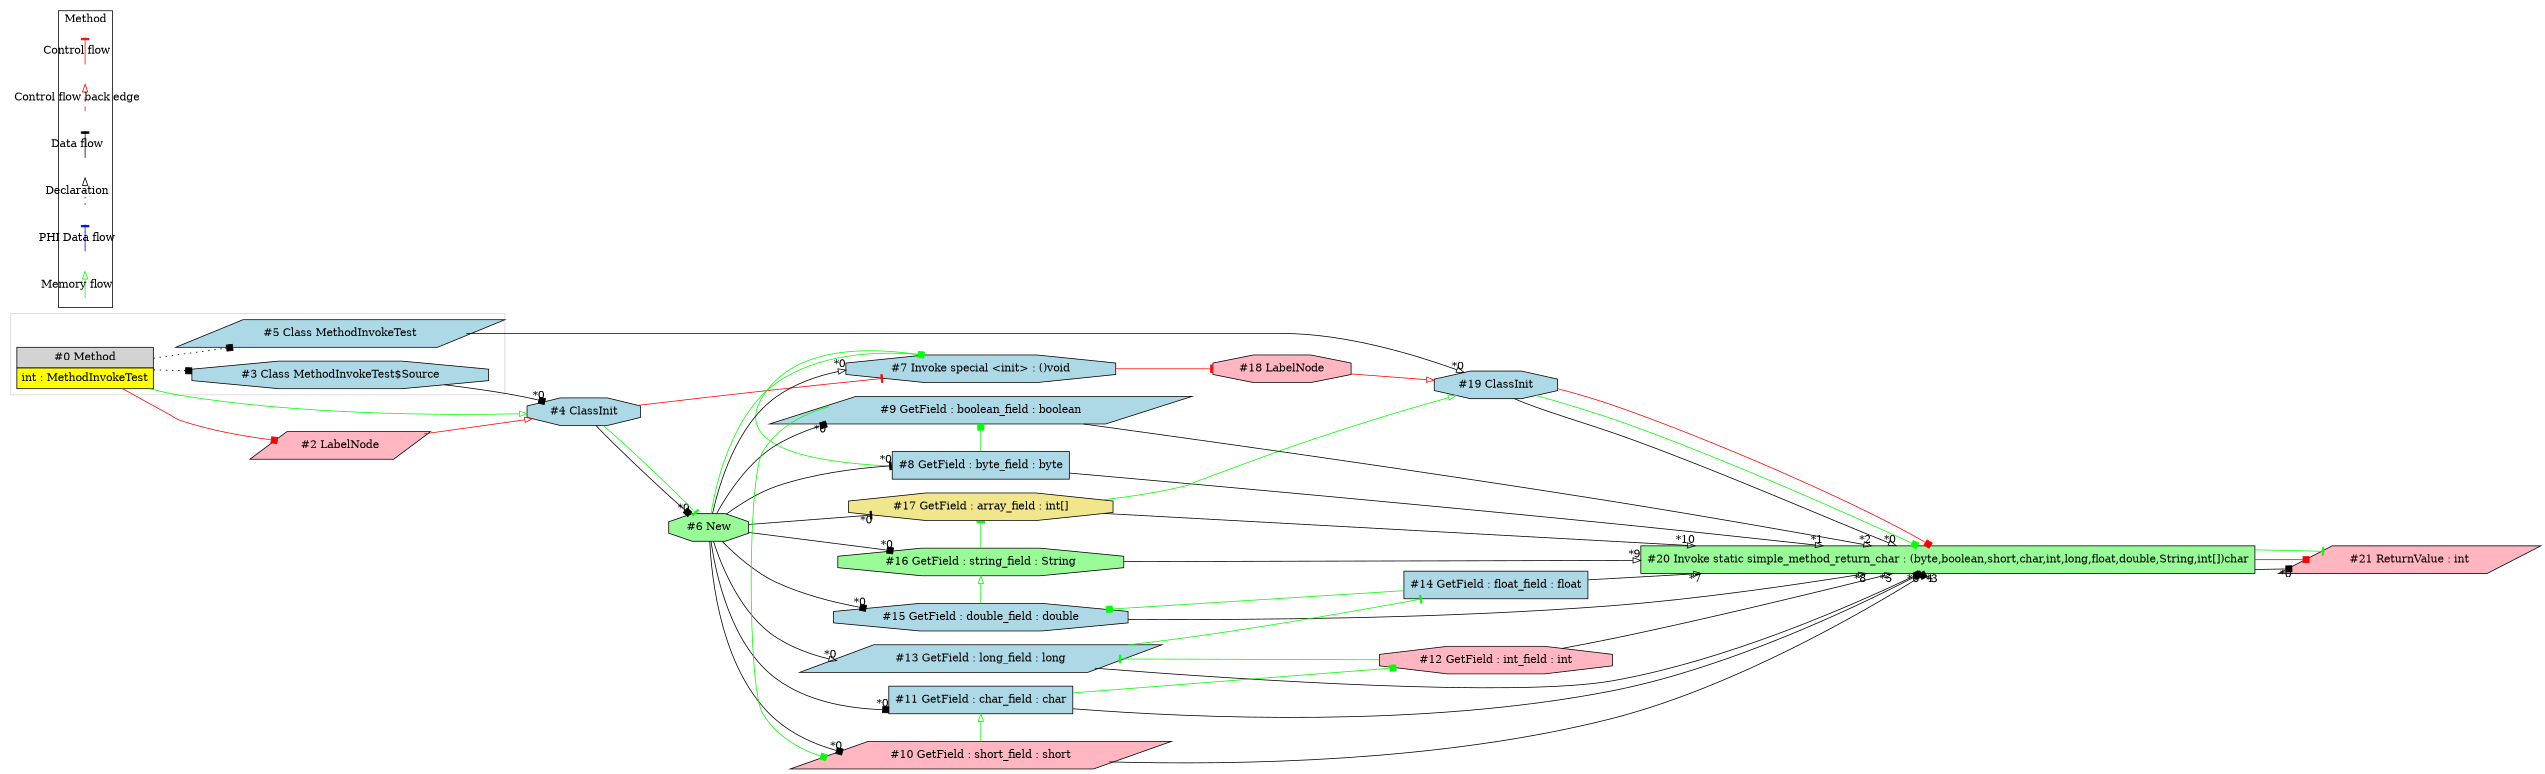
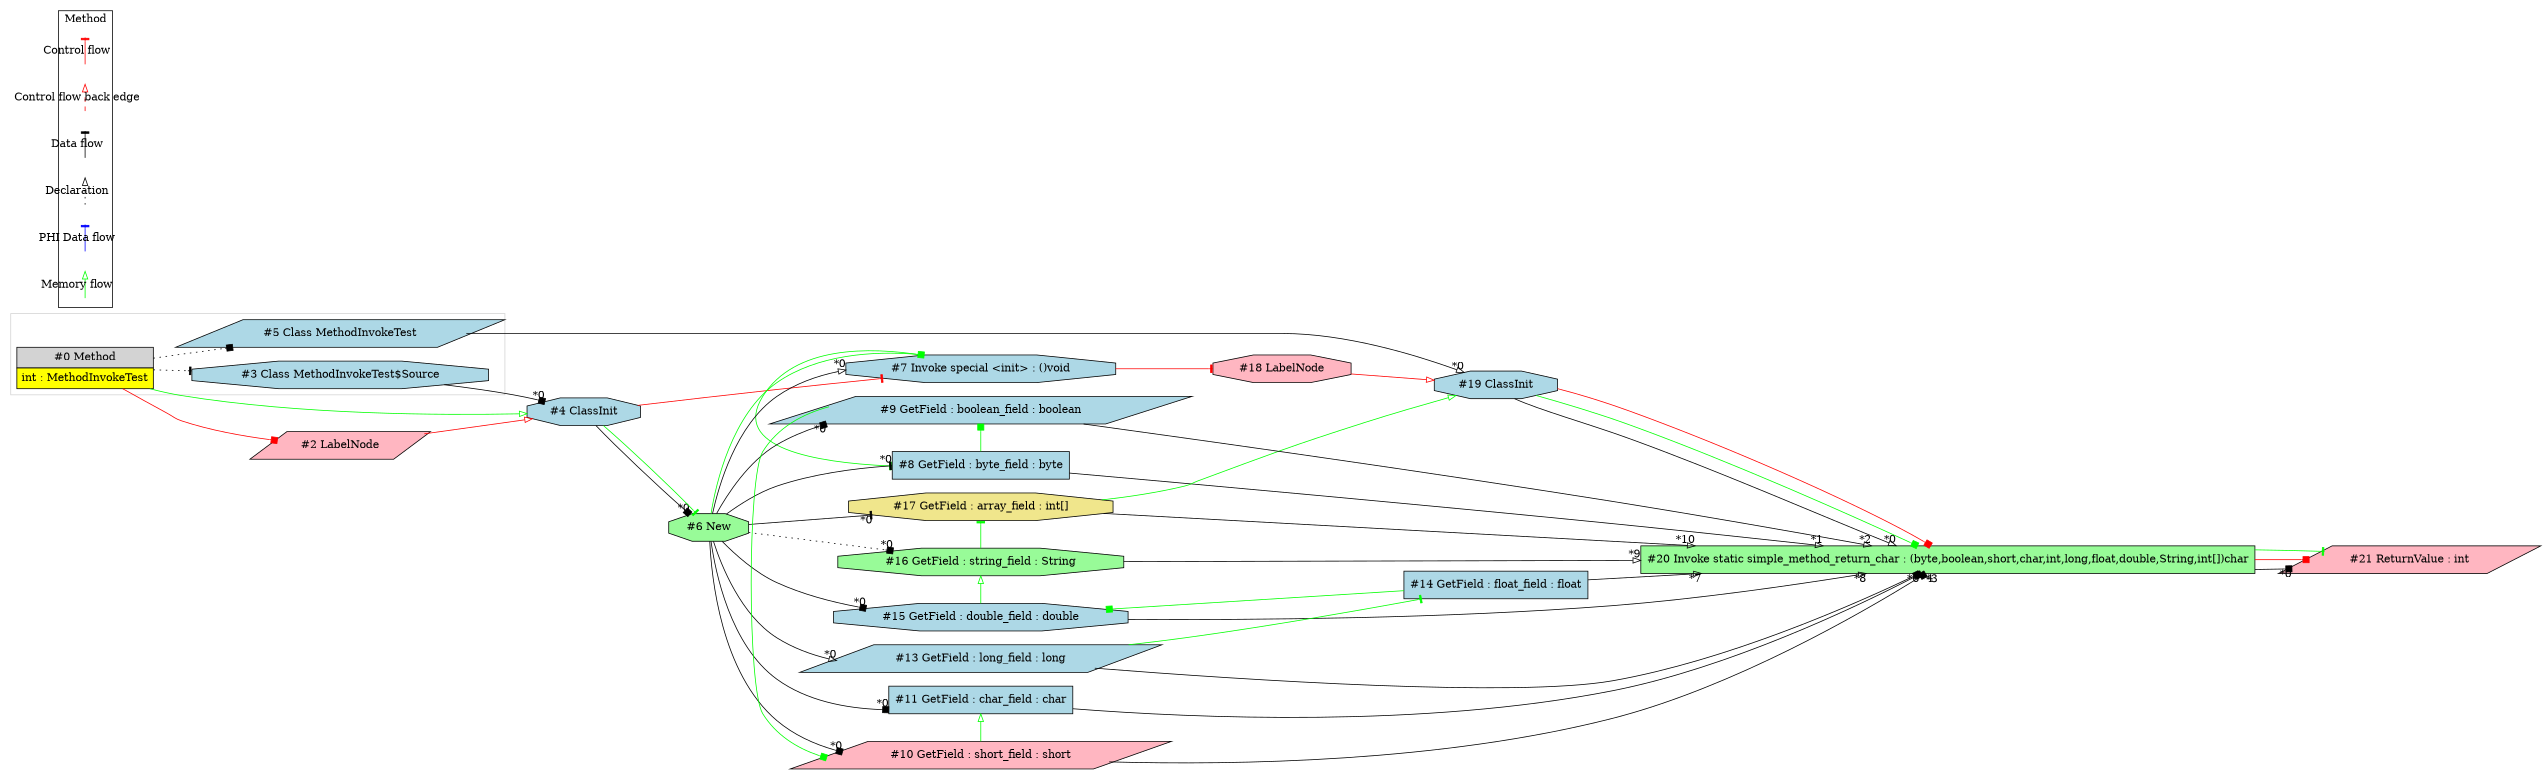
edge "#0 Method" -> "#3 Class MethodInvokeTest$Source": arrowhead box -> tee
edge "#6 New" -> "#16 GetField : string_field : String": style solid -> dotted
node "#12 GetField : int_field : int": removed
